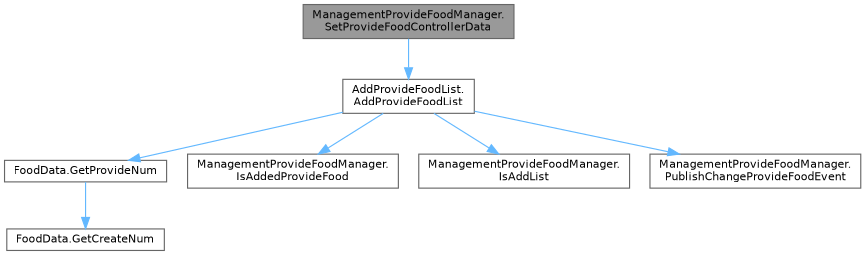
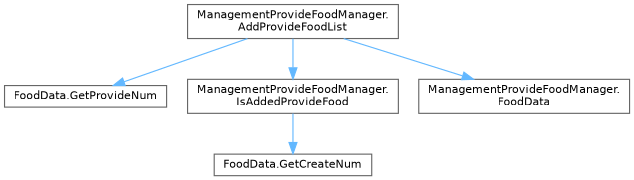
node "ManagementProvideFoodManager. SetProvideFoodControllerData": removed
node "AddProvideFoodList. AddProvideFoodList": label "AddProvideFoodList. AddProvideFoodList" -> "ManagementProvideFoodManager. AddProvideFoodList"
node "ManagementProvideFoodManager. IsAddList": removed
node "ManagementProvideFoodManager. PublishChangeProvideFoodEvent": label "ManagementProvideFoodManager. PublishChangeProvideFoodEvent" -> "ManagementProvideFoodManager. FoodData"
edge "FoodData.GetProvideNum" -> "FoodData.GetCreateNum": now "ManagementProvideFoodManager. IsAddedProvideFood" -> "FoodData.GetCreateNum"
